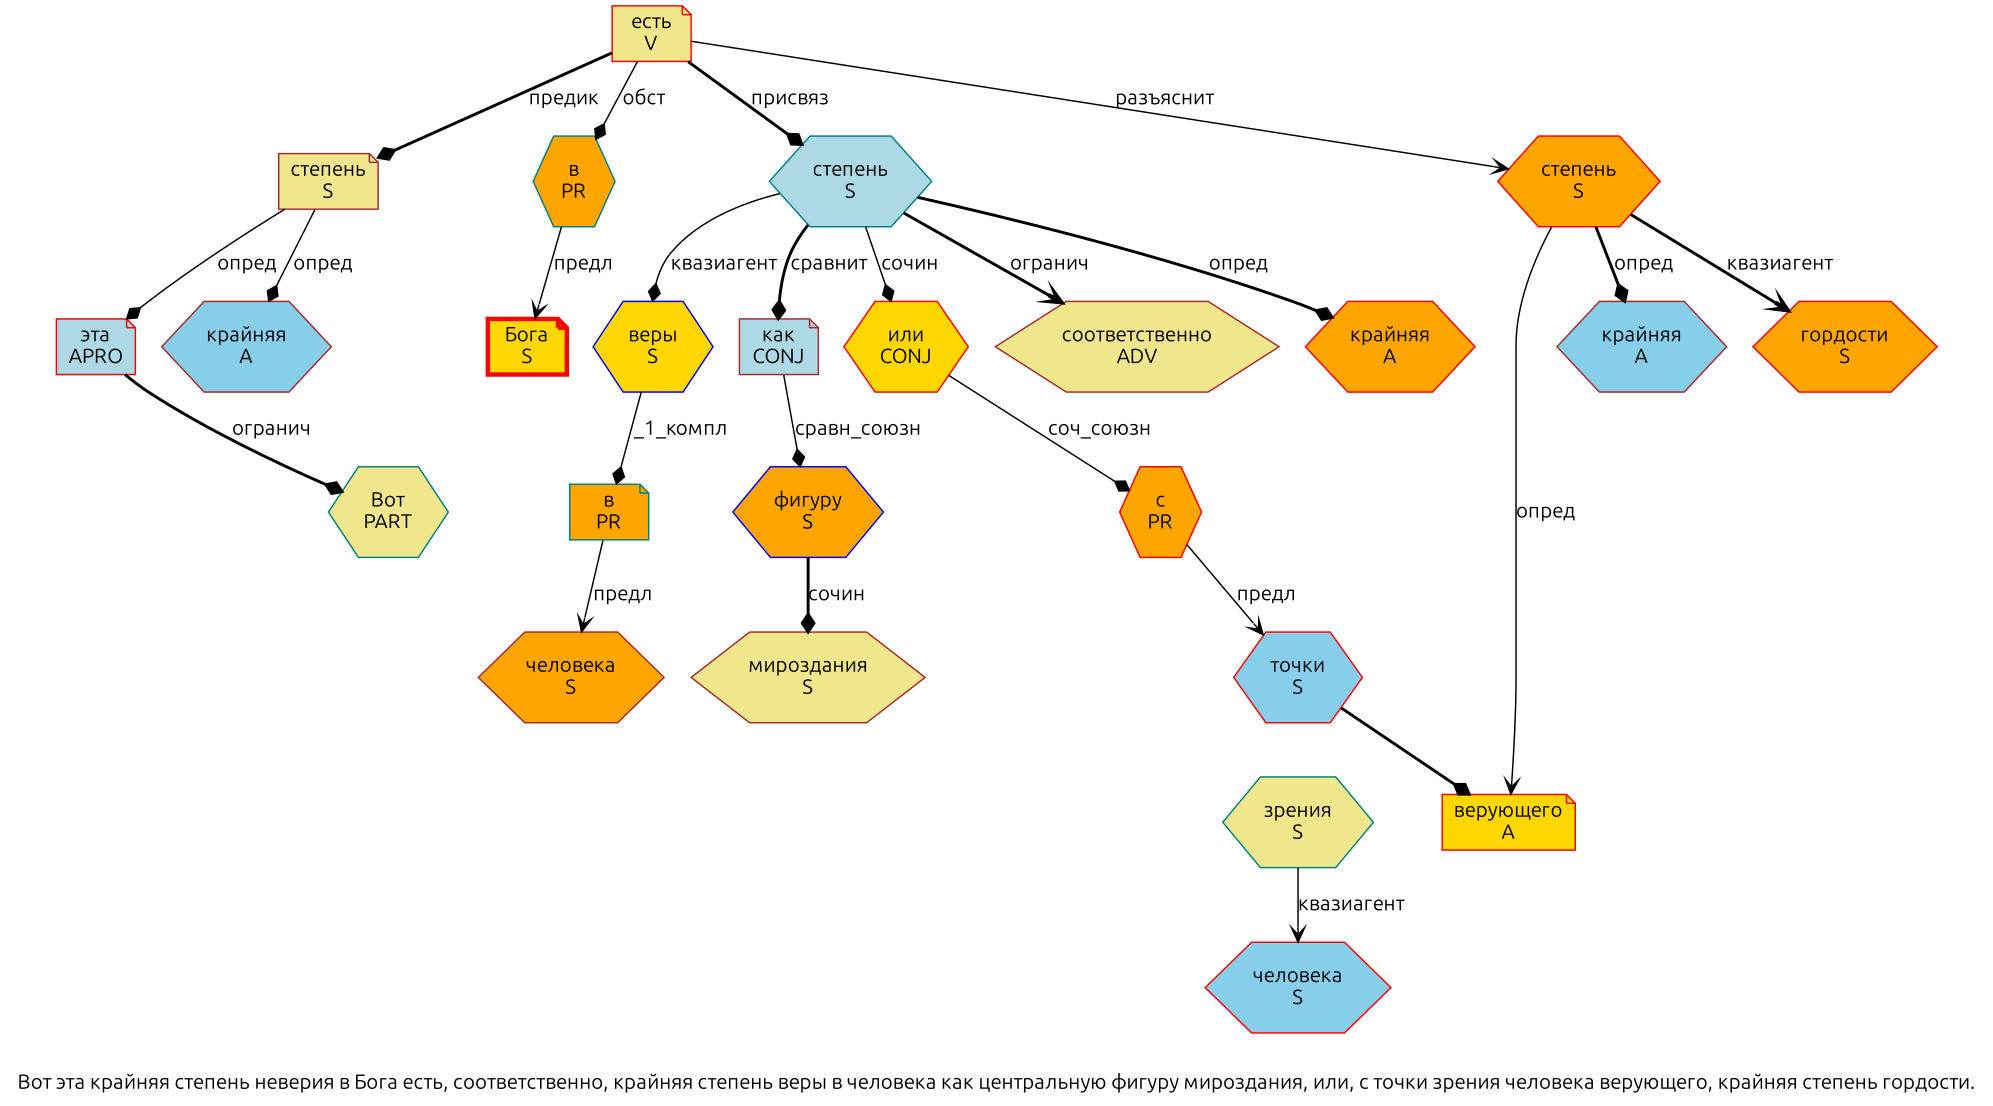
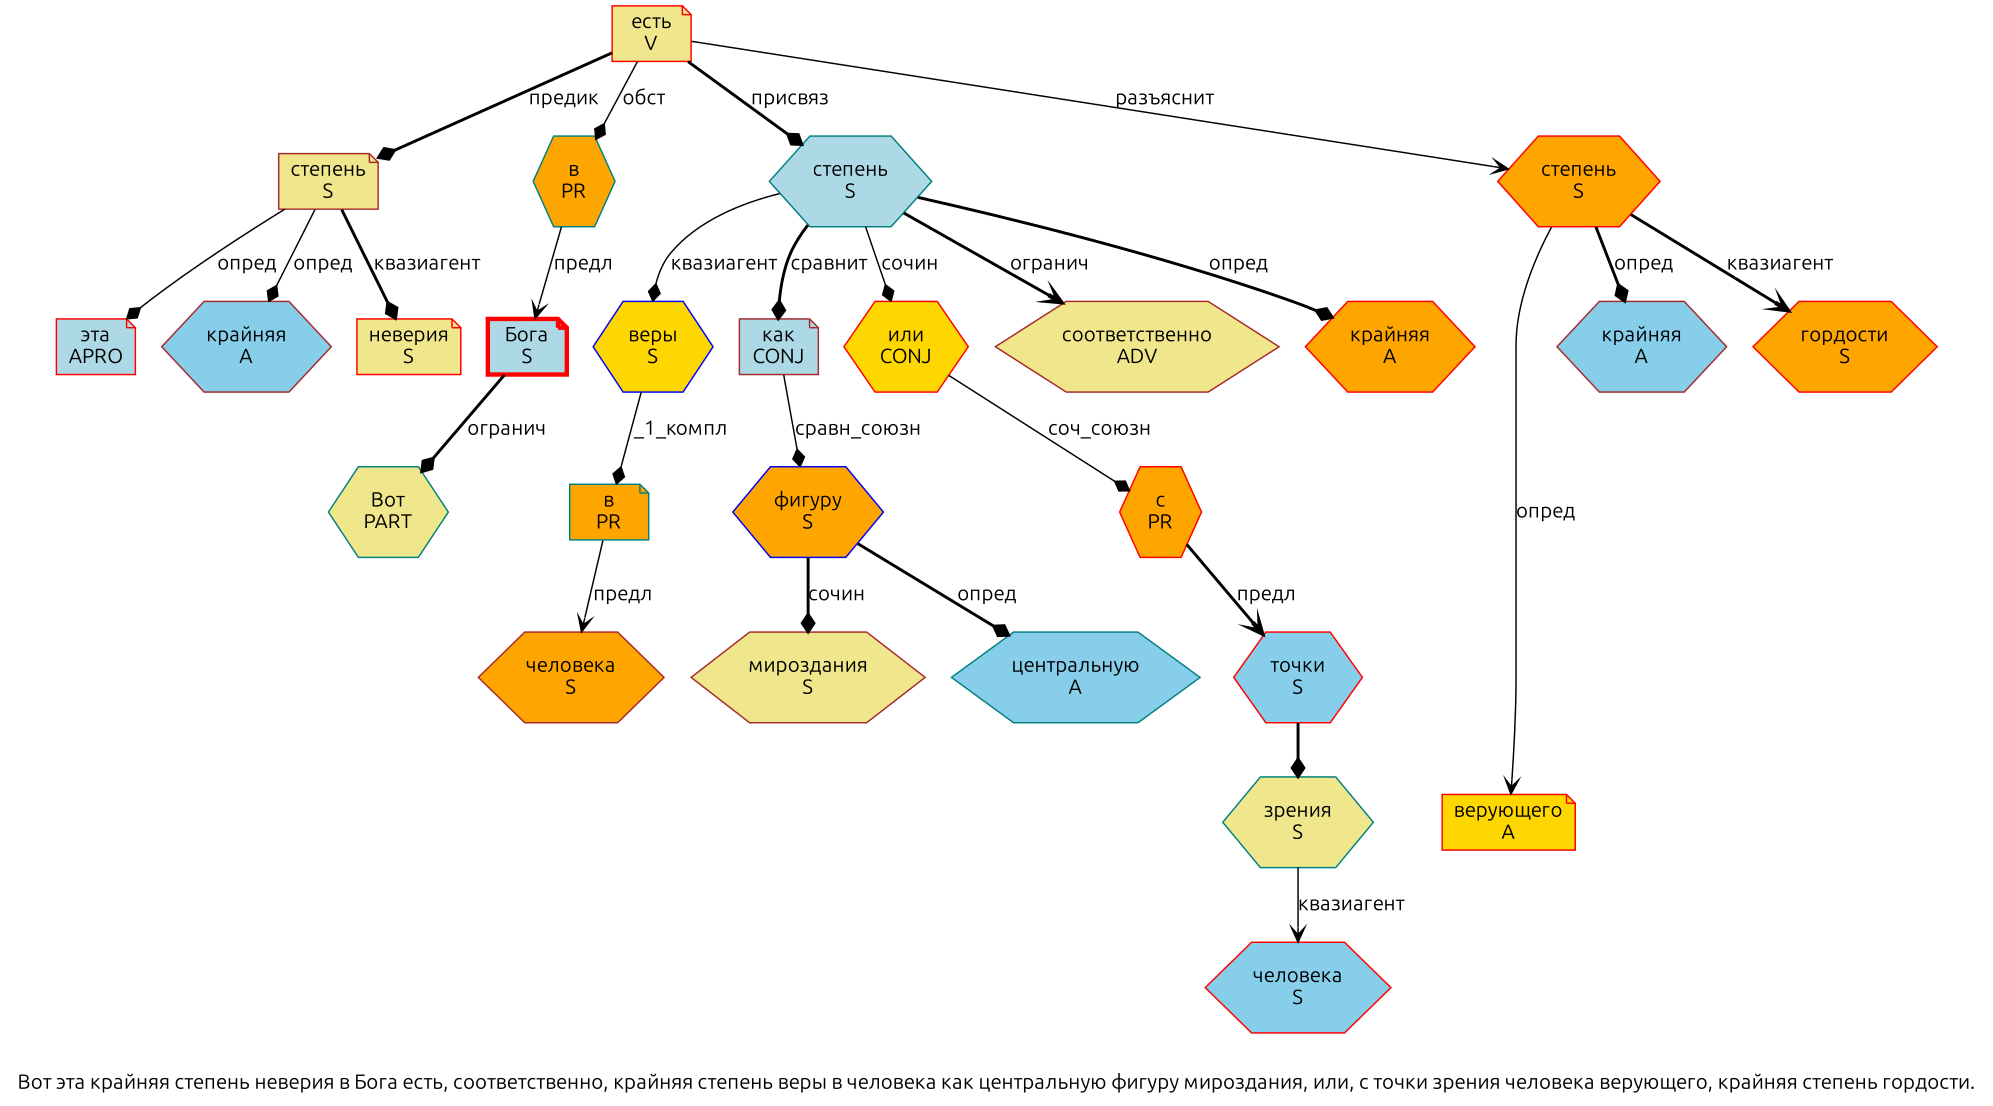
node "неверия S": added
node "Бога S": fillcolor gold -> lightblue
edge "эта APRO" -> "Вот PART": now "Бога S" -> "Вот PART"
edge "с PR" -> "точки S": style solid -> bold
node "центральную A": added
edge "точки S" -> "верующего A": now "точки S" -> "зрения S"
